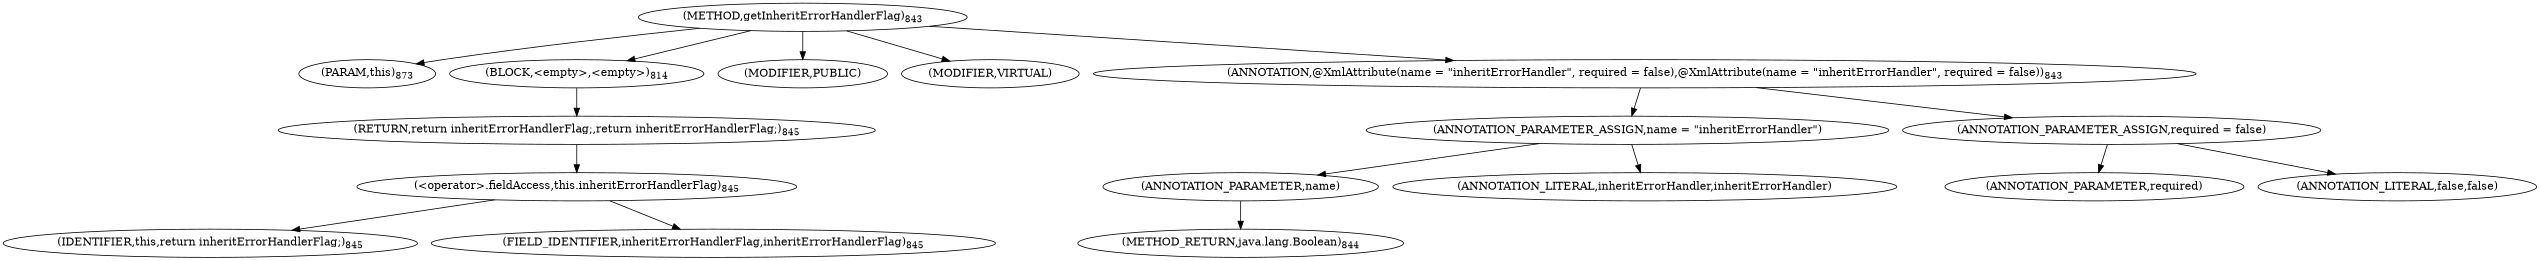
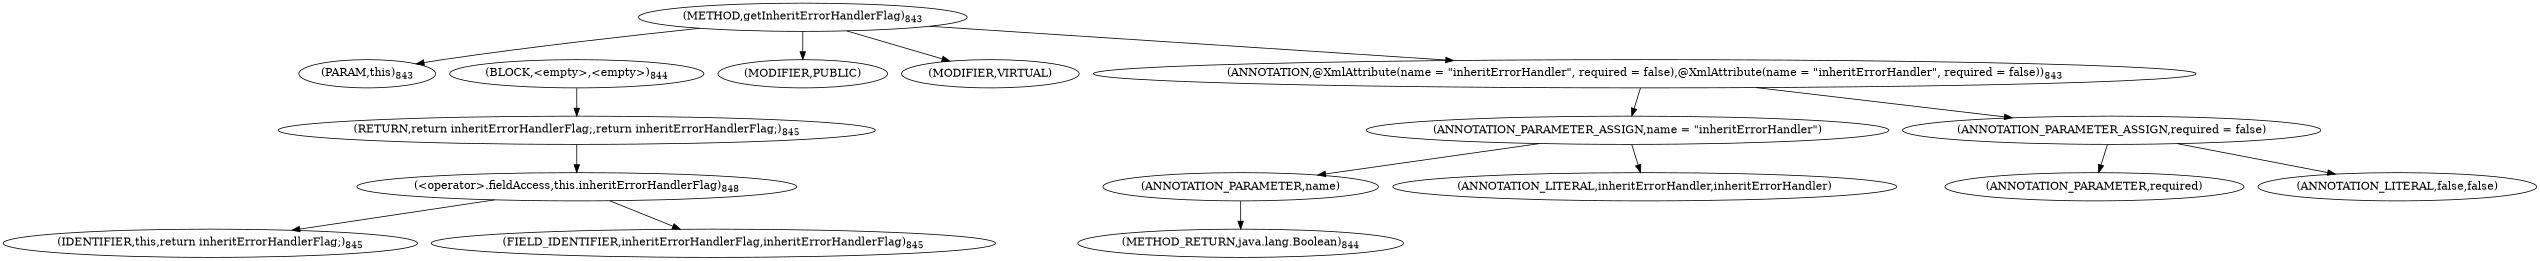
edge "(METHOD,getInheritErrorHandlerFlag)" -> "(BLOCK,<empty>,<empty>)": removed
node "(PARAM,this)": text "873" -> "843"
node "(BLOCK,<empty>,<empty>)": text "814" -> "844"
node "(<operator>.fieldAccess,this.inheritErrorHandlerFlag)": text "845" -> "848"
